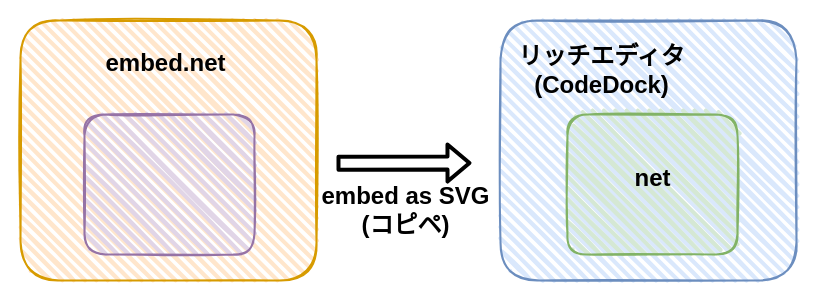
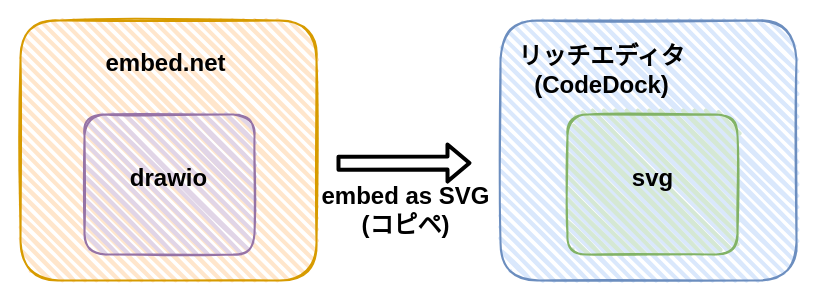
node "drawio": added
node "net": label "net" -> "svg"
